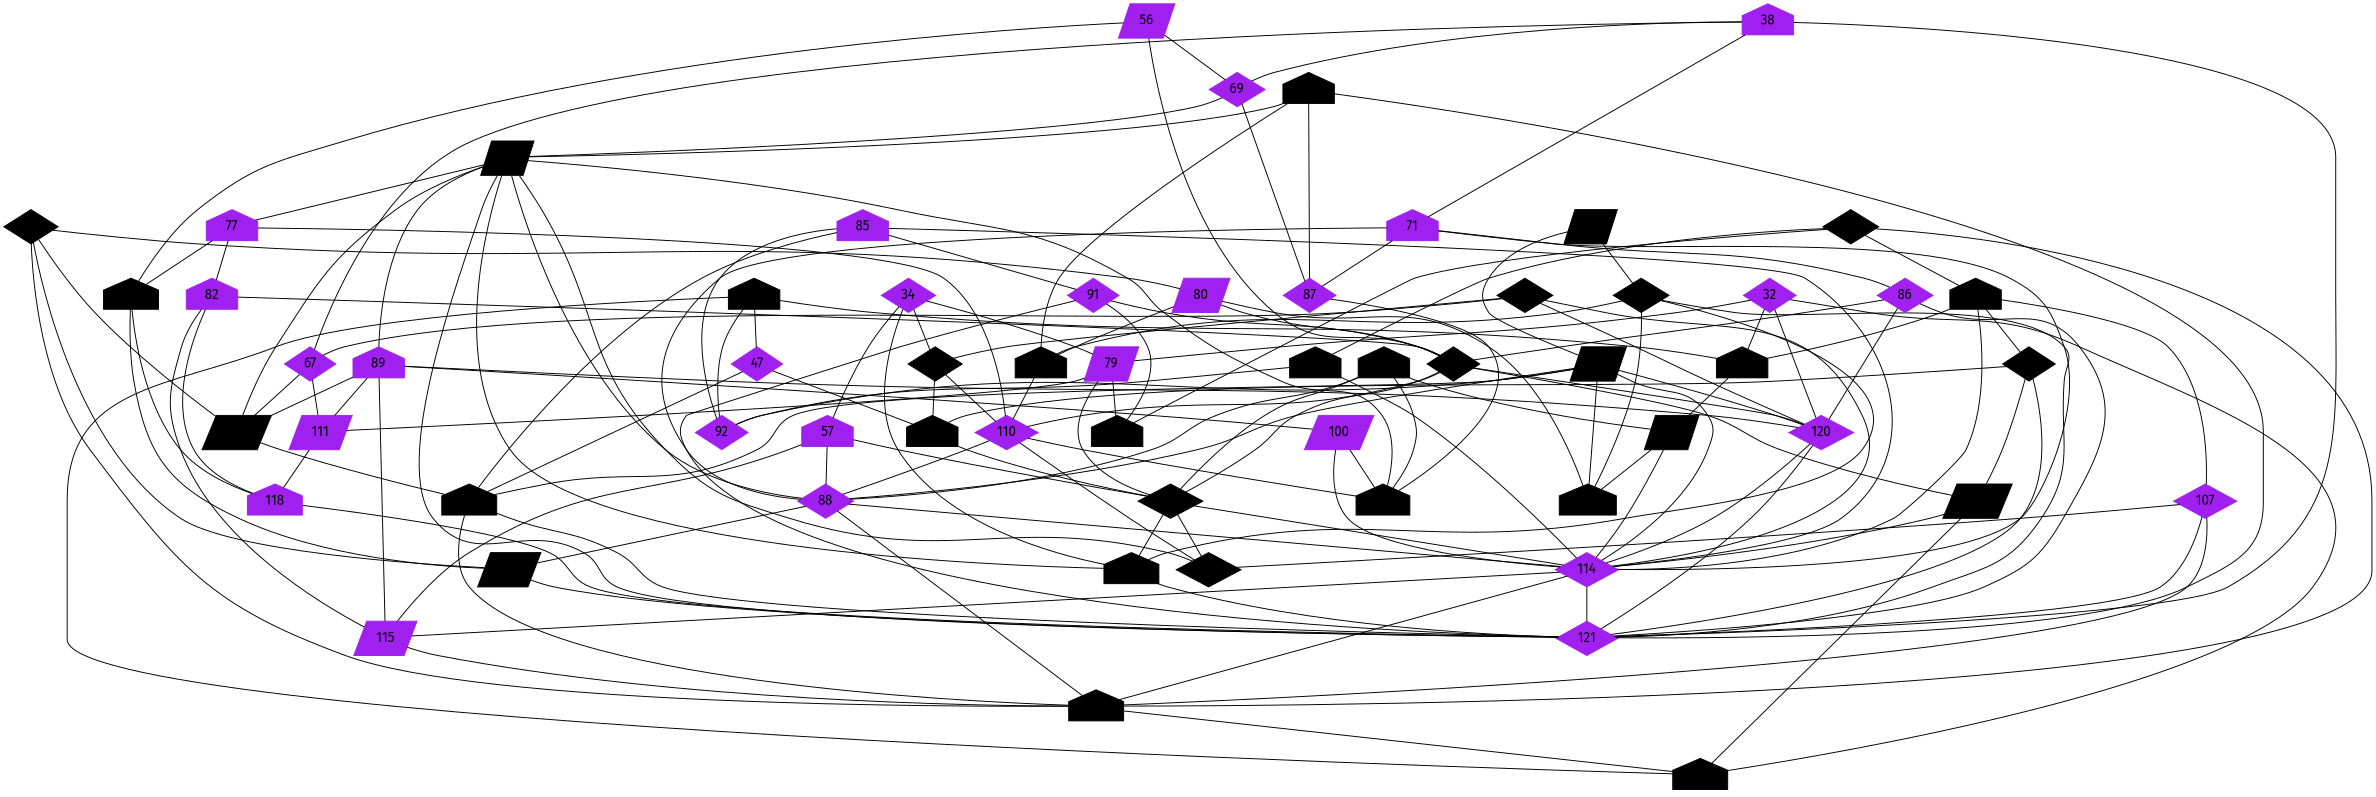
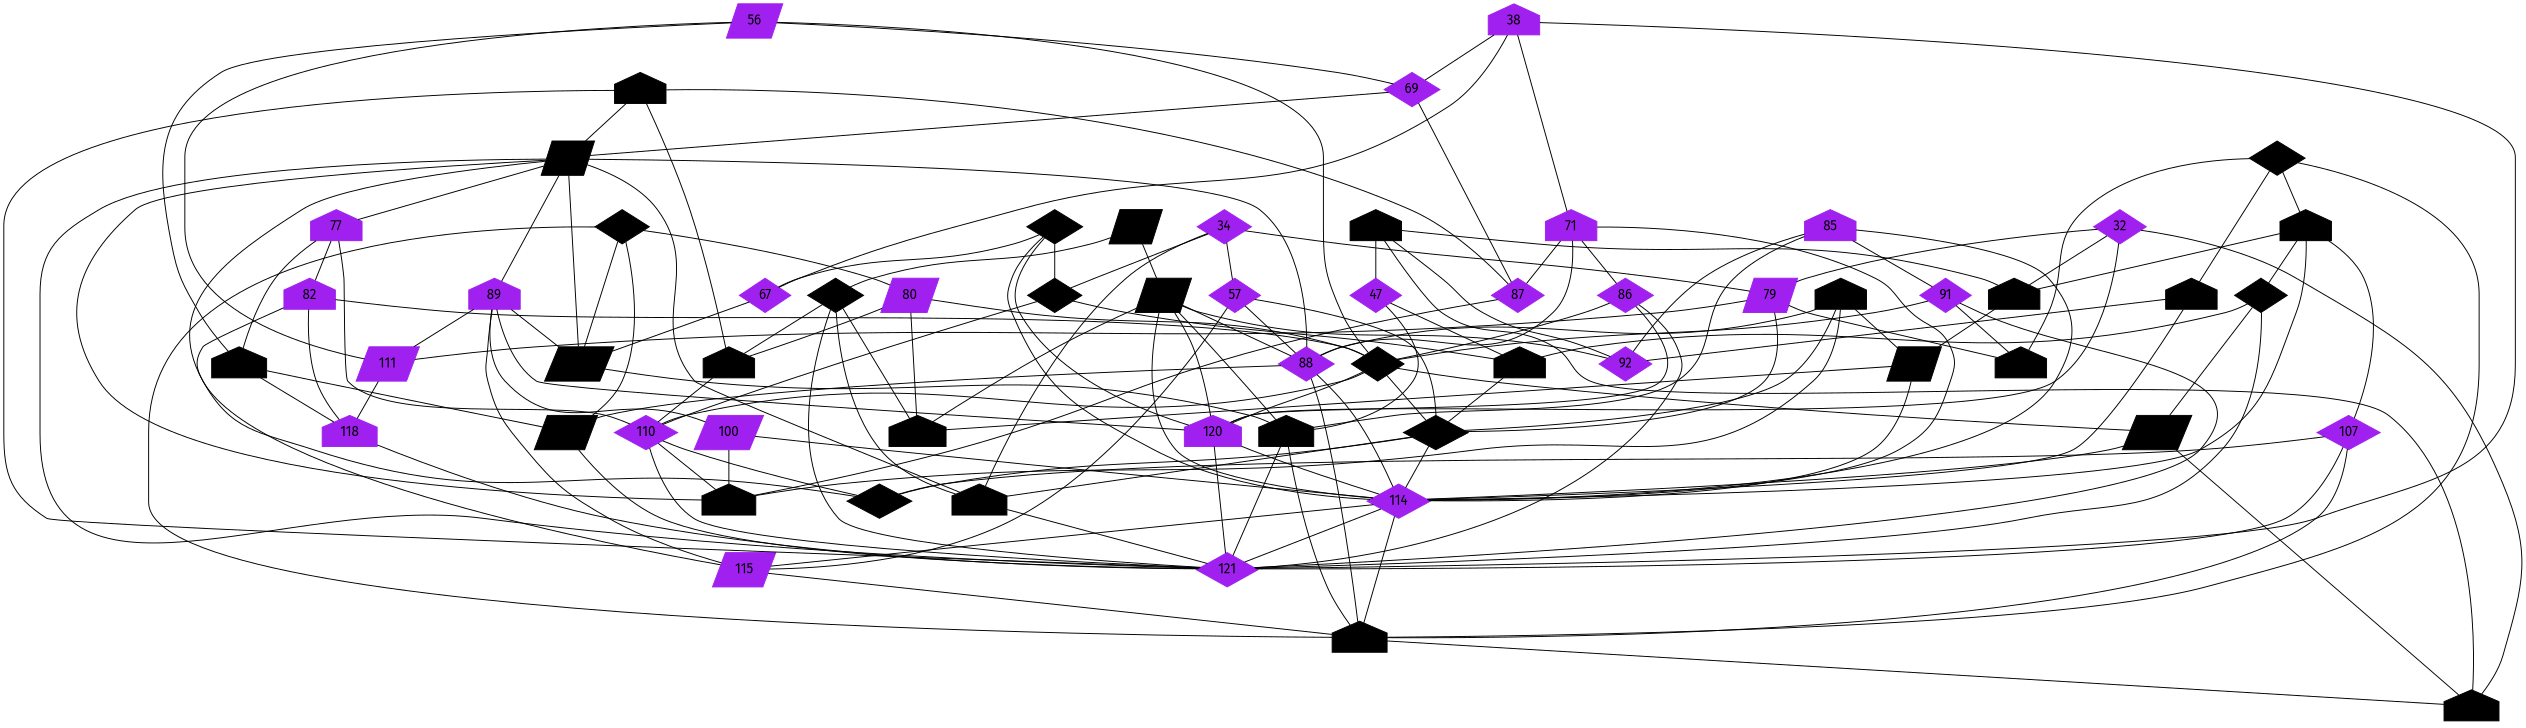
edge "67" -- "111": now "56" -- "111"
node "57": shape house -> diamond
node "120": shape diamond -> house
edge "110" -- "88": now "110" -- "121"
